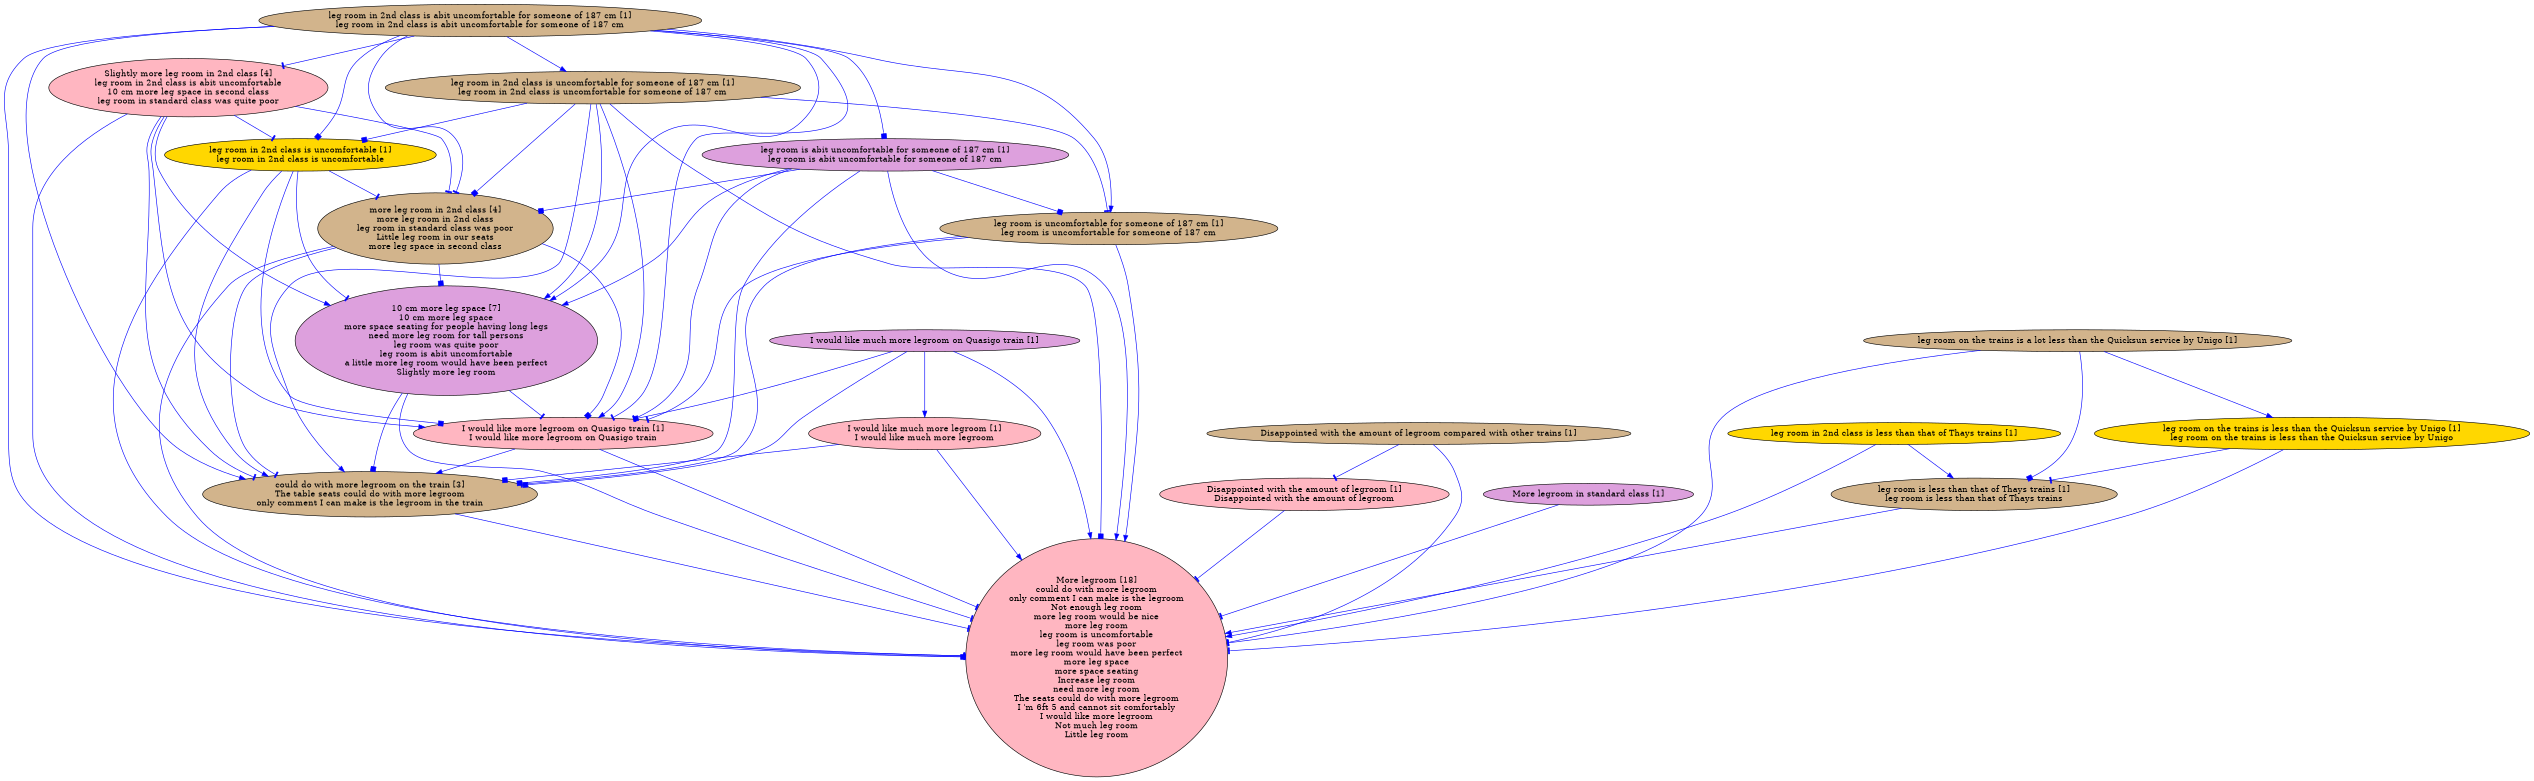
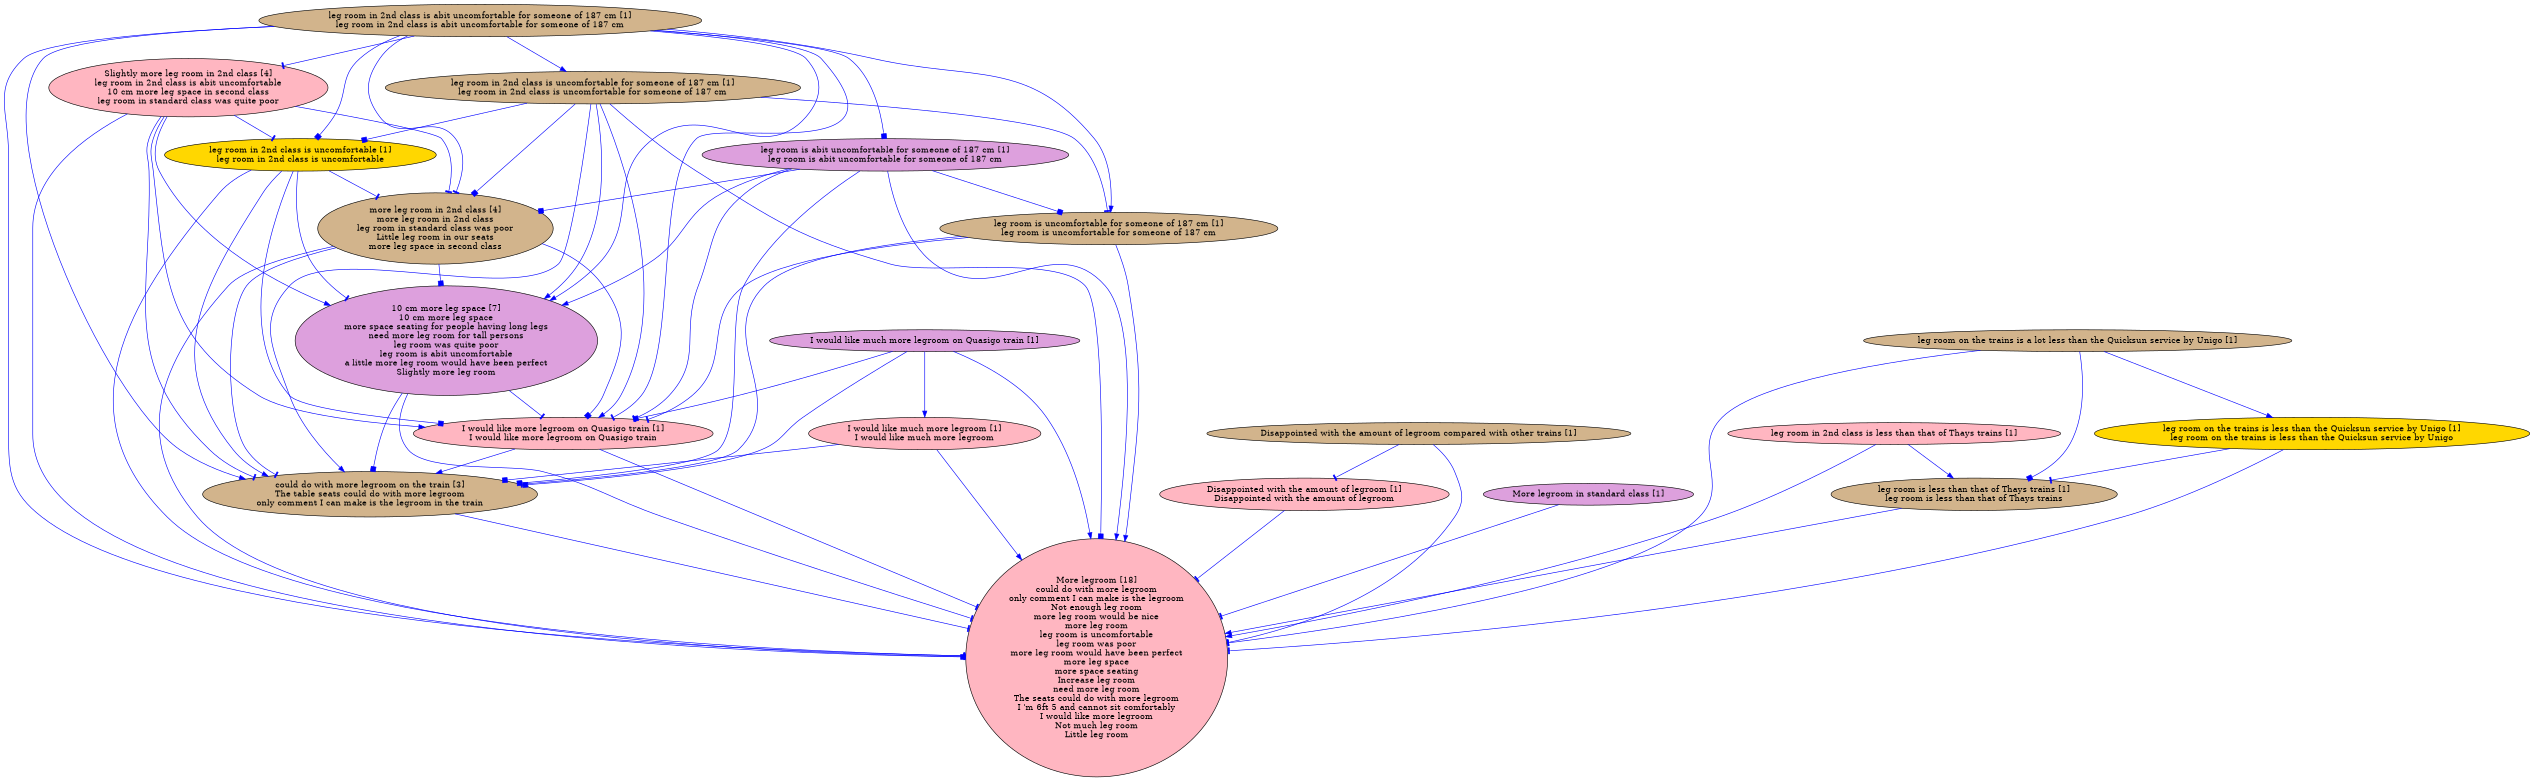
node "leg room in 2nd class is less than that of Thays trains [1]": fillcolor gold -> lightpink
